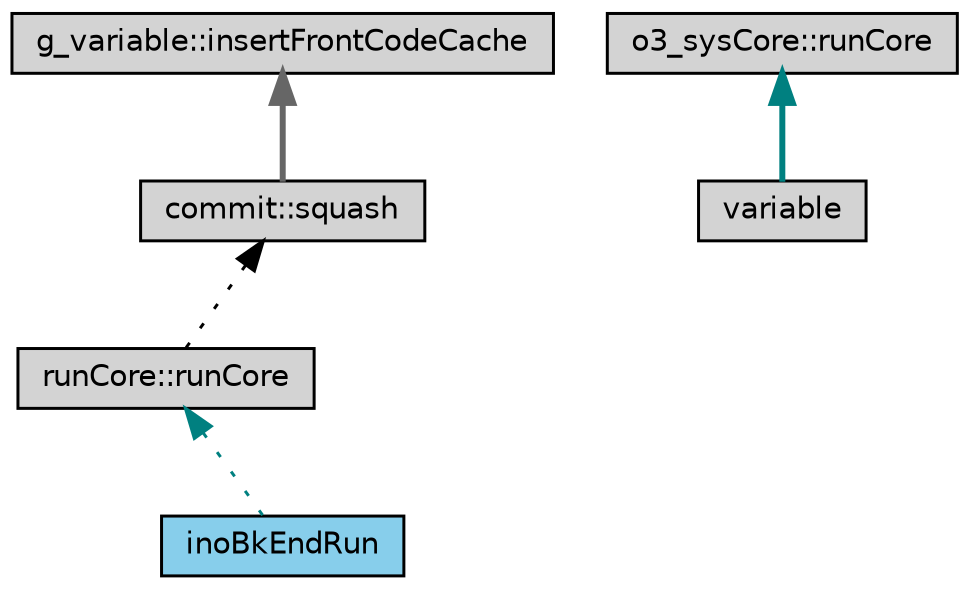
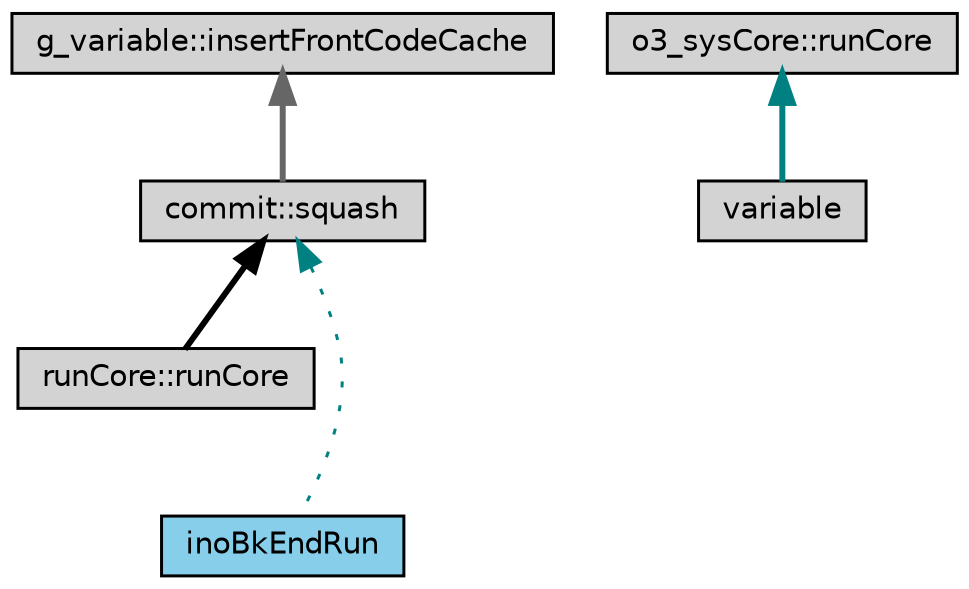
edge "runCore::runCore" -> "commit::squash": style dotted -> bold
edge "inoBkEndRun" -> "runCore::runCore": now "inoBkEndRun" -> "commit::squash"
